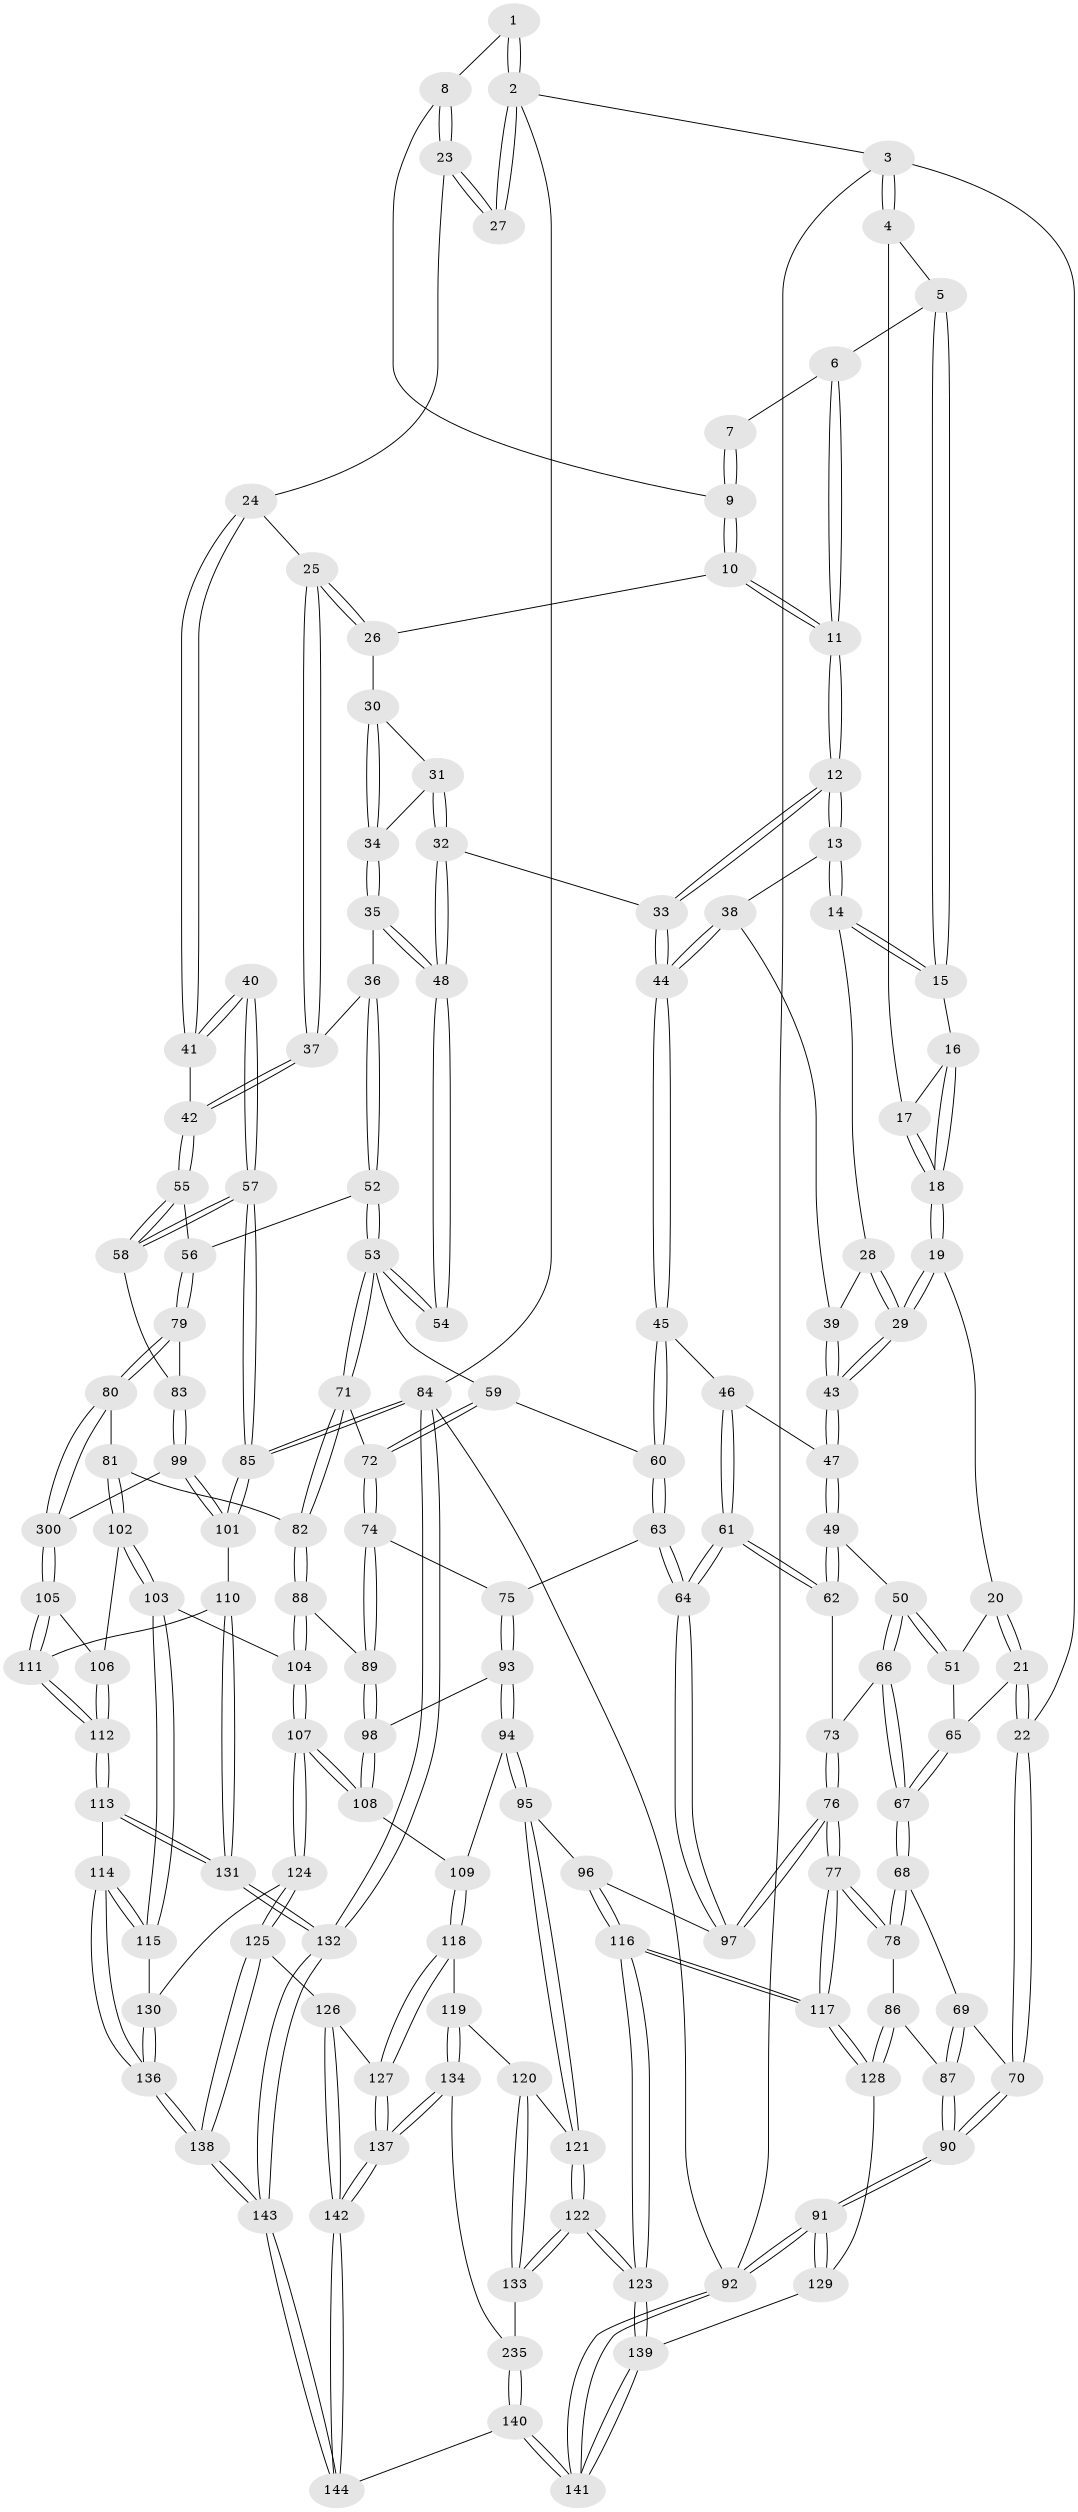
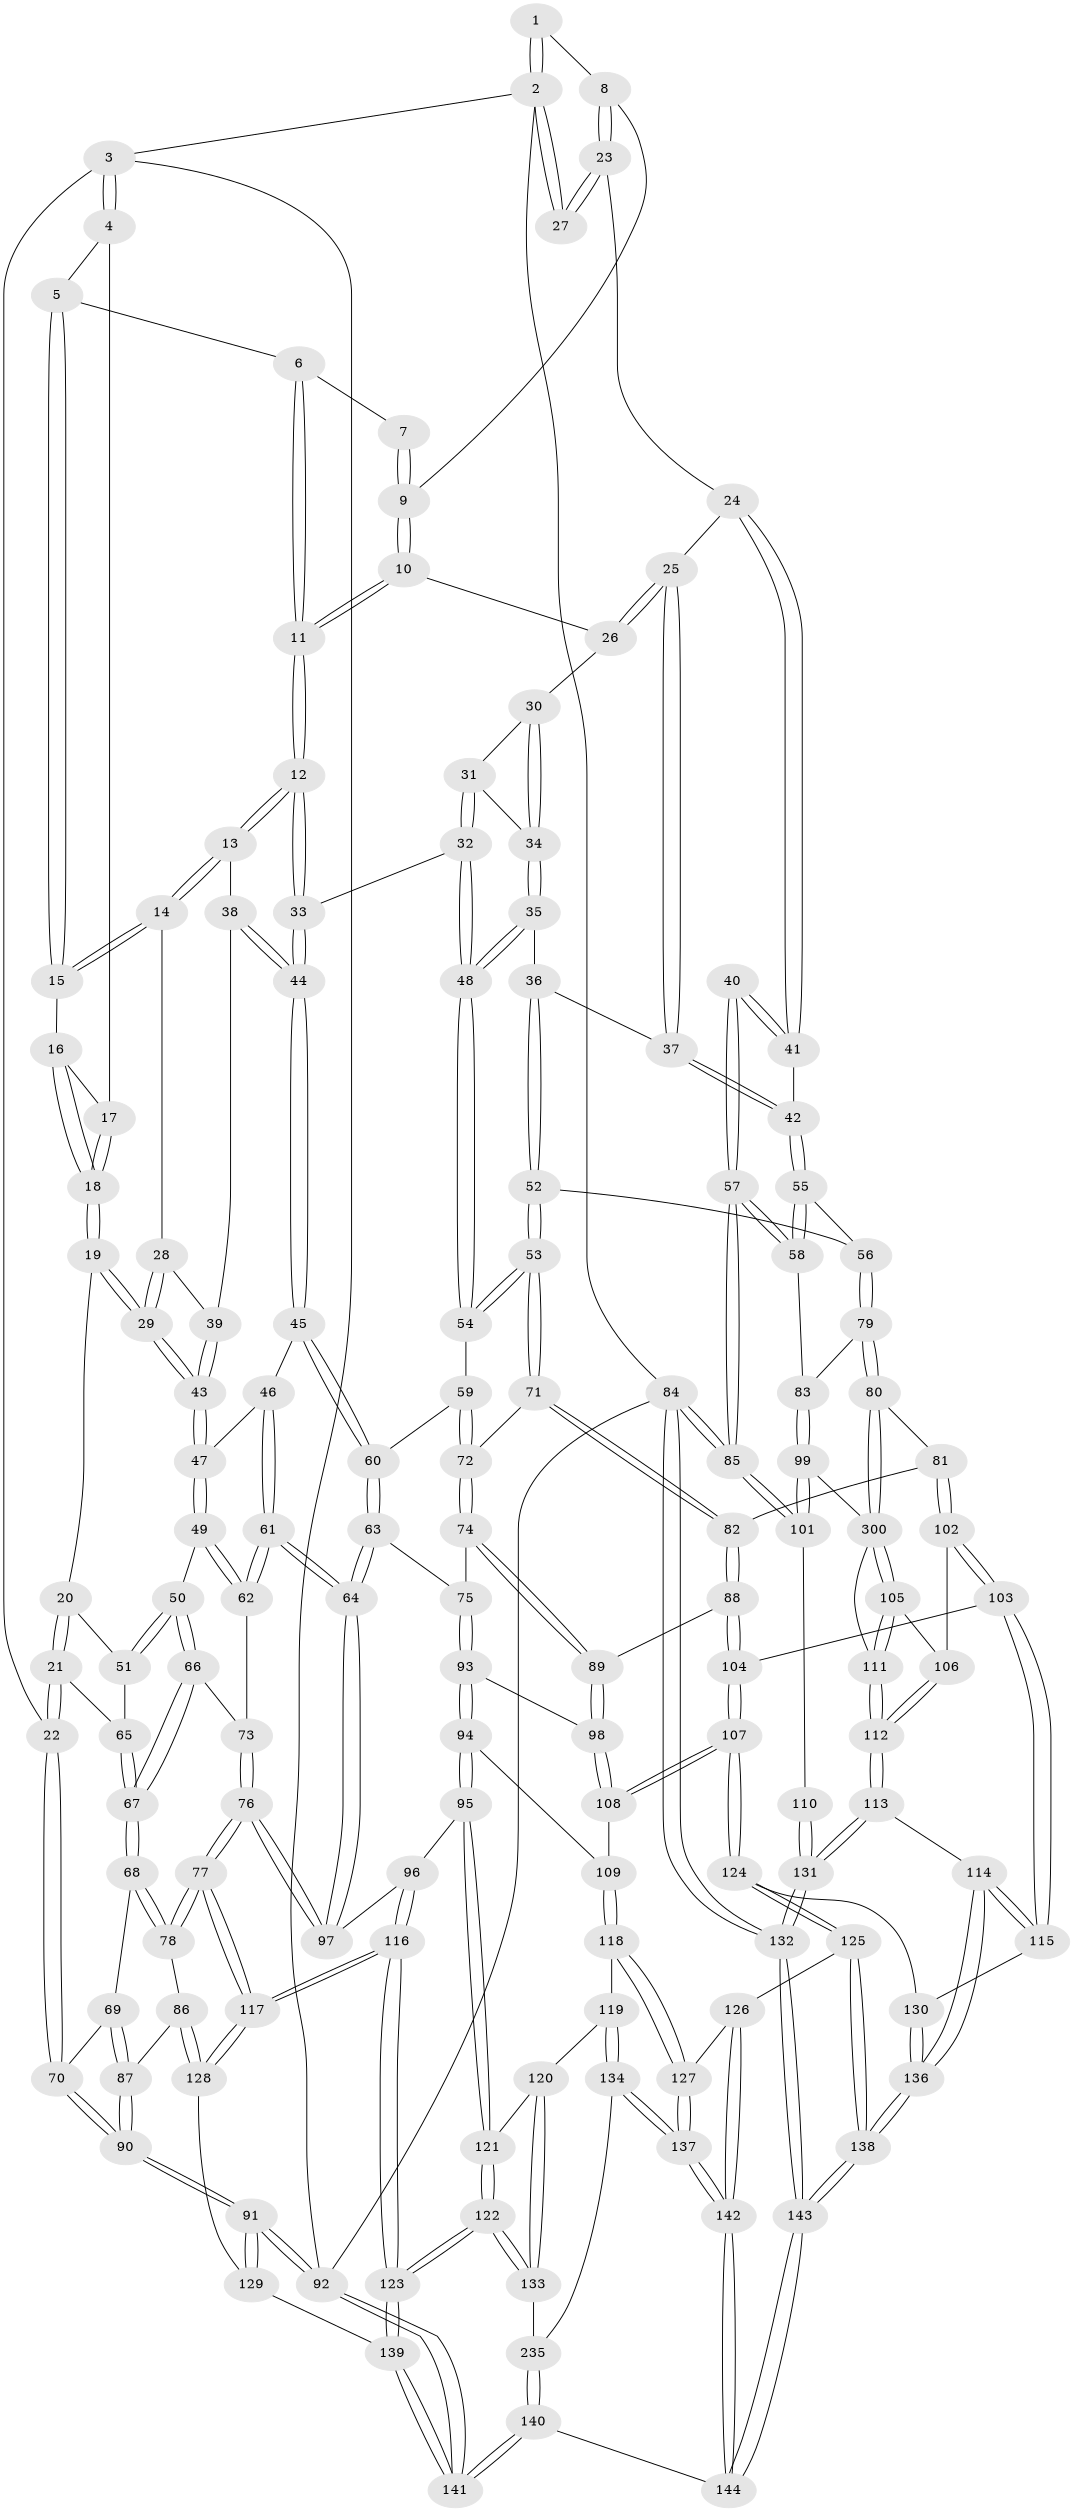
edge "53" -- "59": now "54" -- "59"
edge "110" -- "111": now "300" -- "111"
